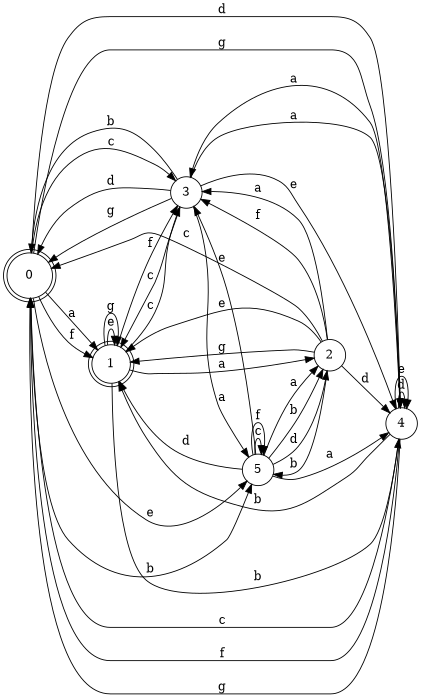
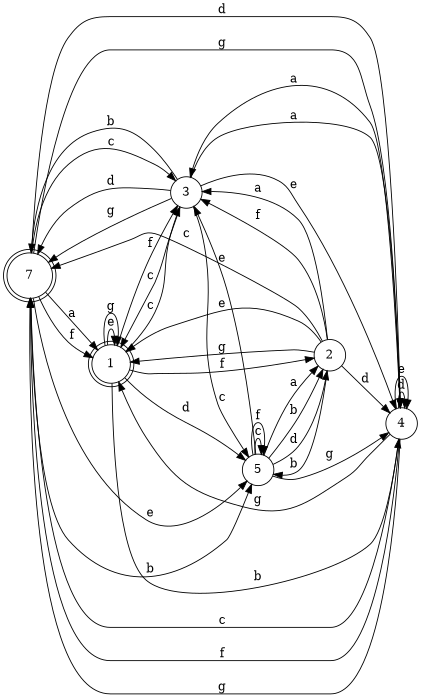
node "0": label "0" -> "7"
edge "1" -> "2": label "a" -> "f"
edge "3" -> "5": label "a" -> "c"
edge "5" -> "1": reversed
edge "5" -> "4": label "a" -> "g"
edge "4" -> "1": label "b" -> "g"
